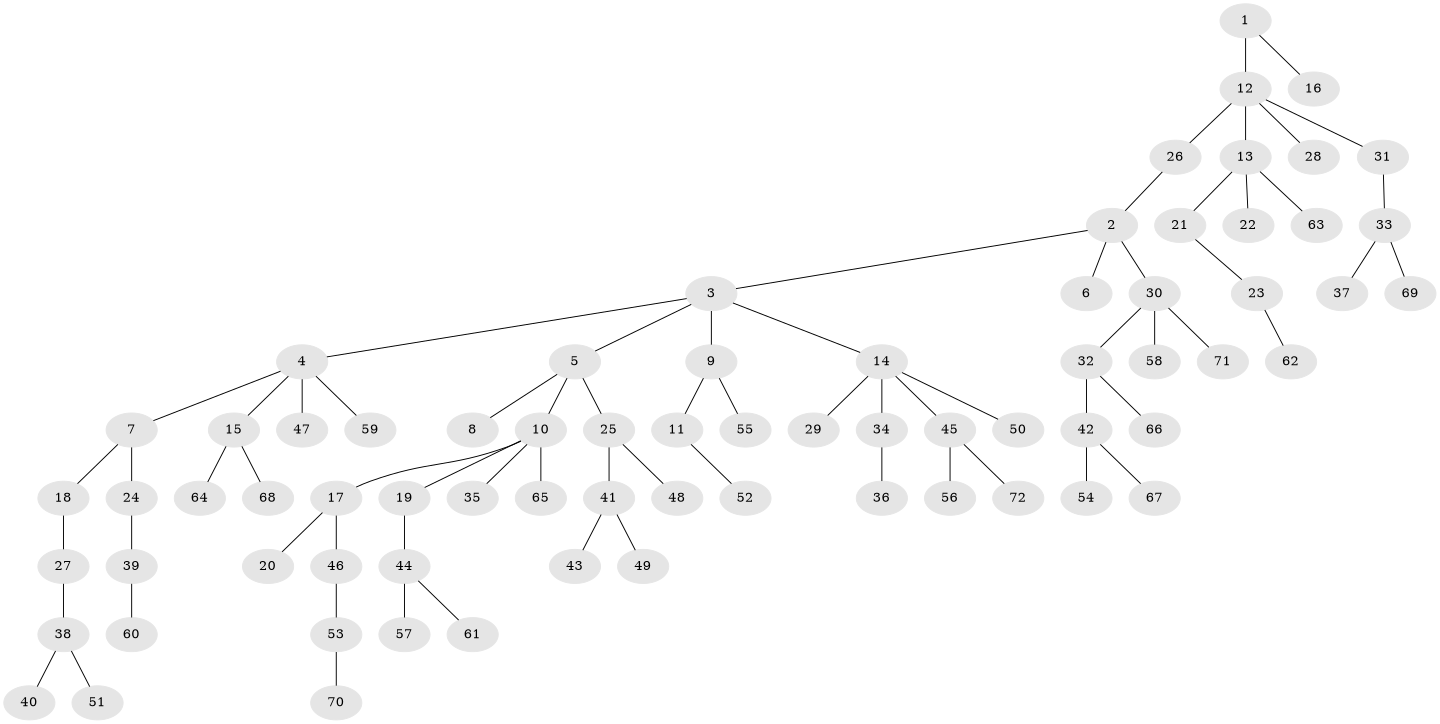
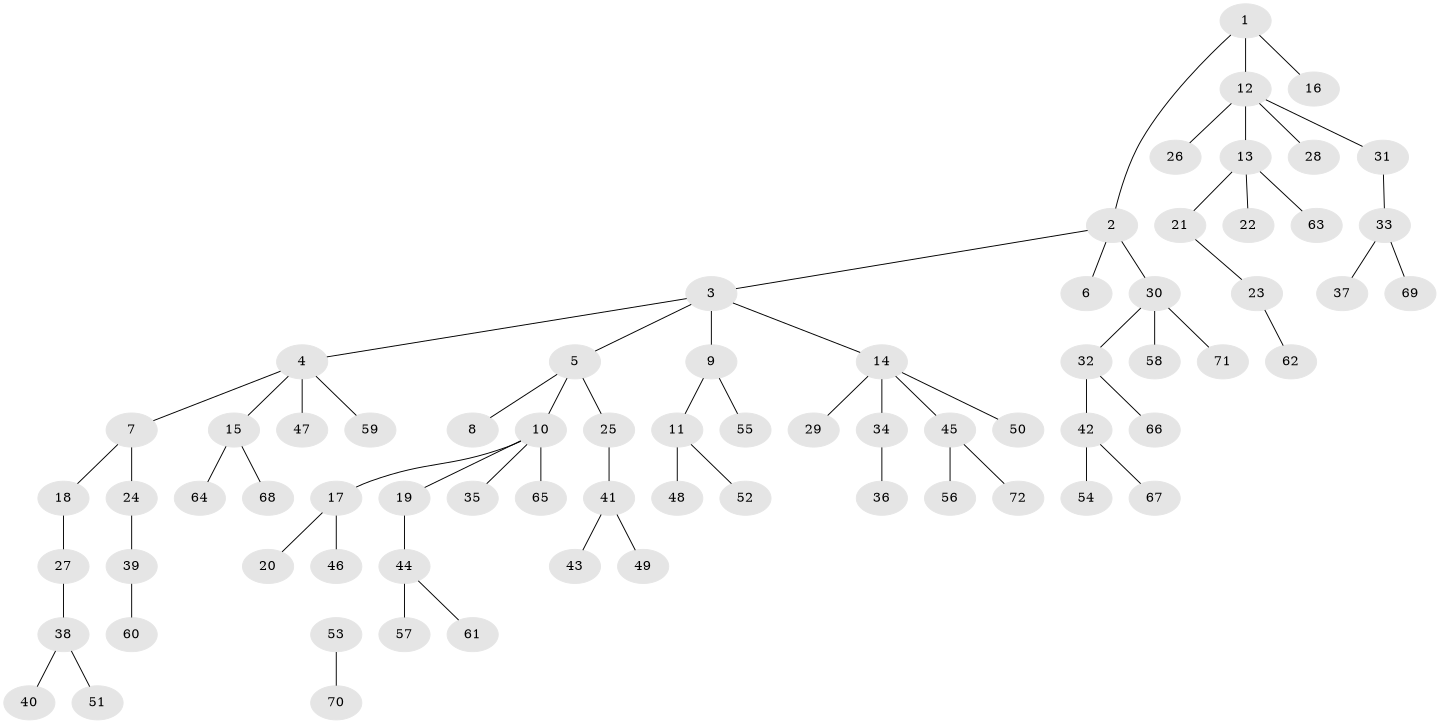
edge "26" -- "2": now "1" -- "2"
edge "25" -- "48": now "11" -- "48"
edge "46" -- "53": removed
